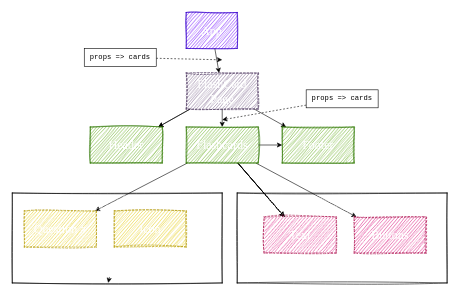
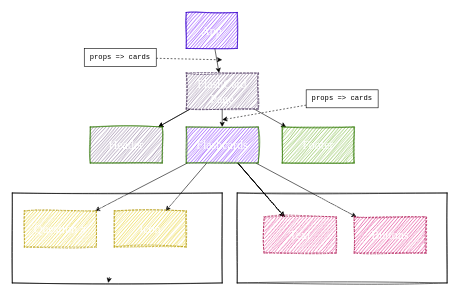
node "Header": fillcolor #60a917 -> #76608a
node "Flashcards": fillcolor #60a917 -> #6a00ff
edge "Flashcards" -> "Footer": now "Flashcards" -> "Icon"
